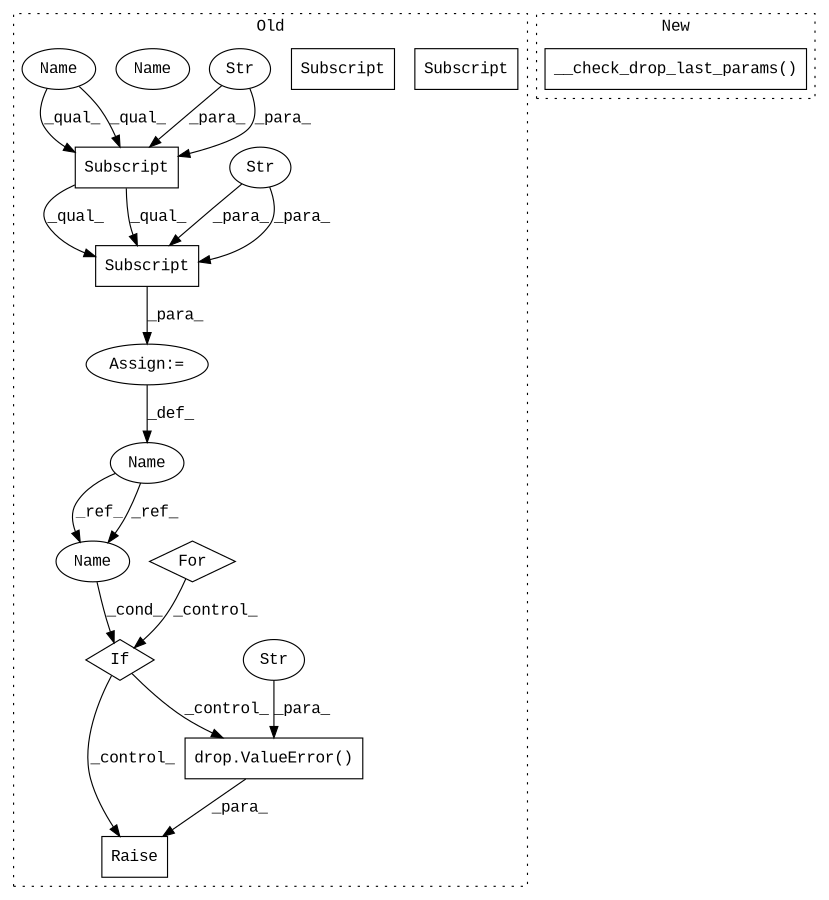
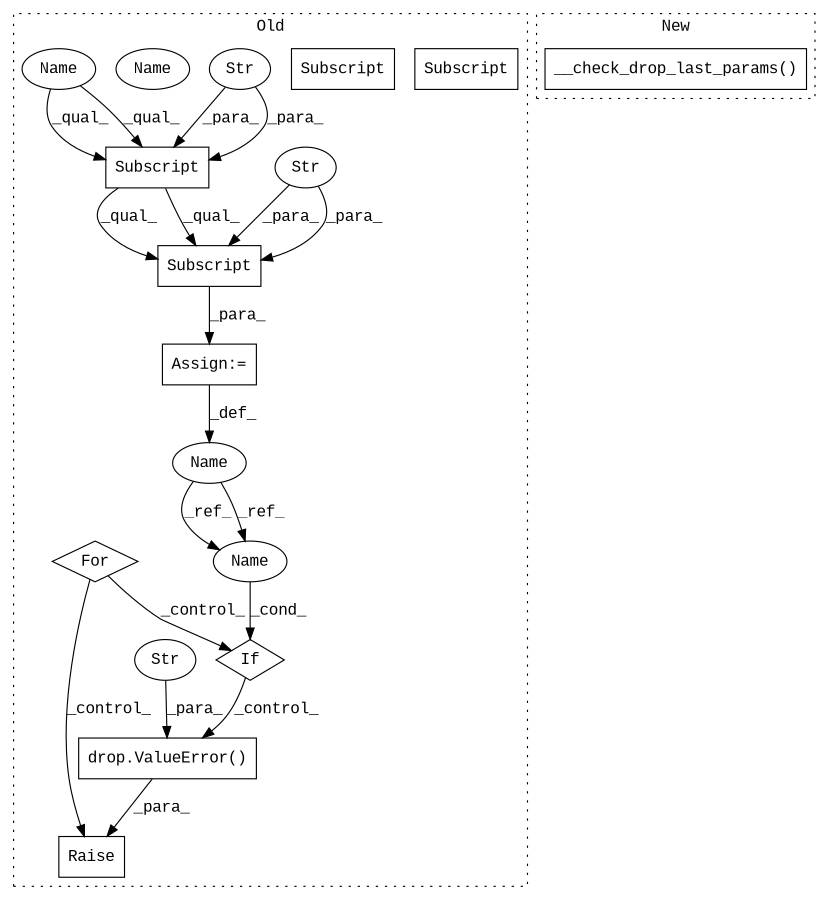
node "Assign:=": shape ellipse -> box
edge "If" -> "Raise": now "For" -> "Raise"
